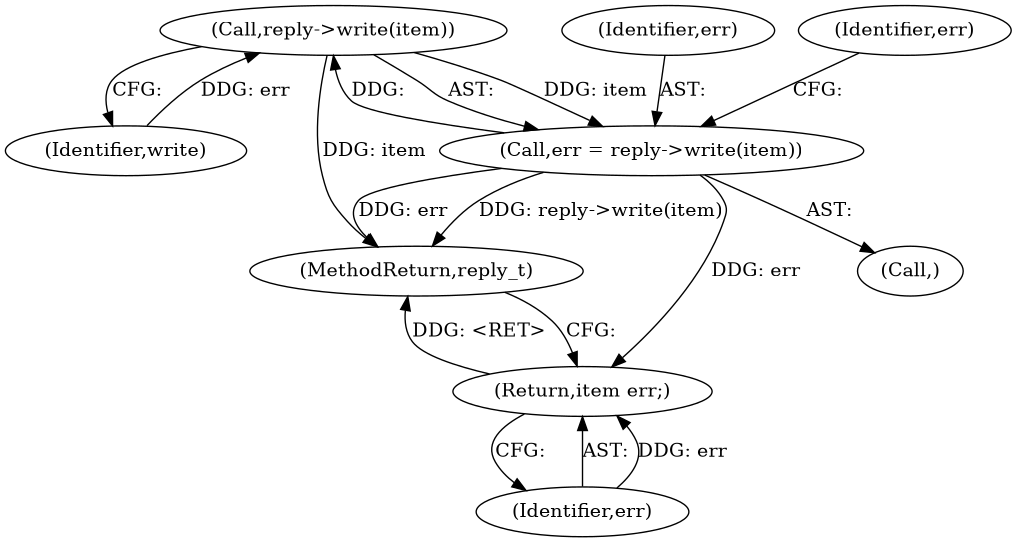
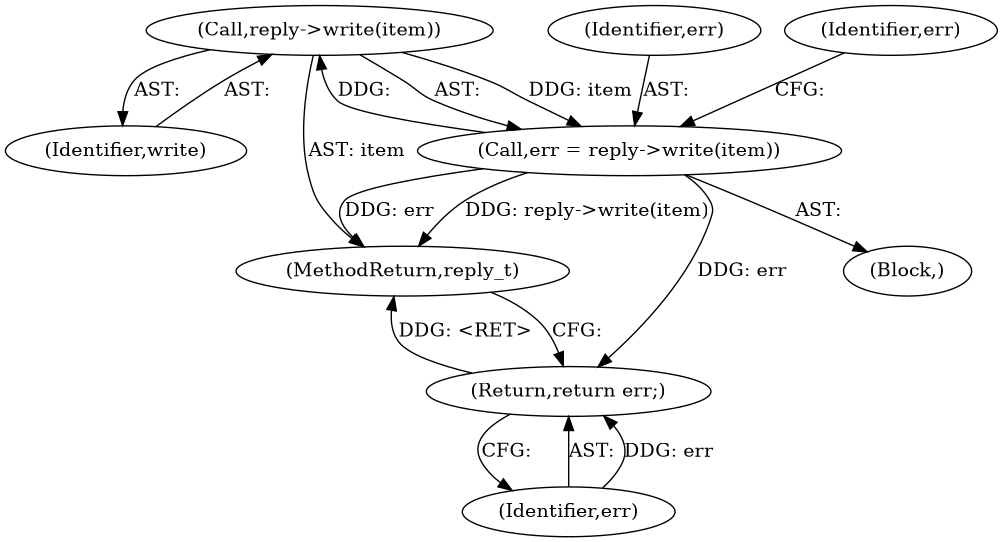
edge "(Call,reply->write(item))" -> "(Identifier,write)": label "CFG: " -> "AST: "
edge "(Identifier,write)" -> "(Call,reply->write(item))": label "DDG: err" -> "AST: "
edge "(Call,reply->write(item))" -> "(MethodReturn,reply_t)": label "DDG: item" -> "AST: item"
node "(Call,)": label "(Call,)" -> "(Block,)"
node "(Return,item err;)": label "(Return,item err;)" -> "(Return,return err;)"
